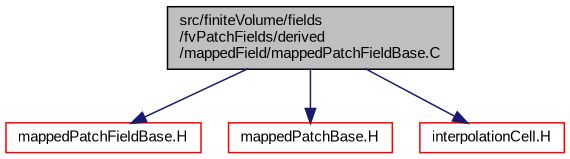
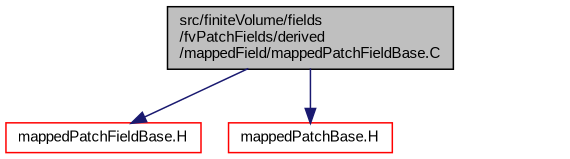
node "interpolationCell.H": removed
